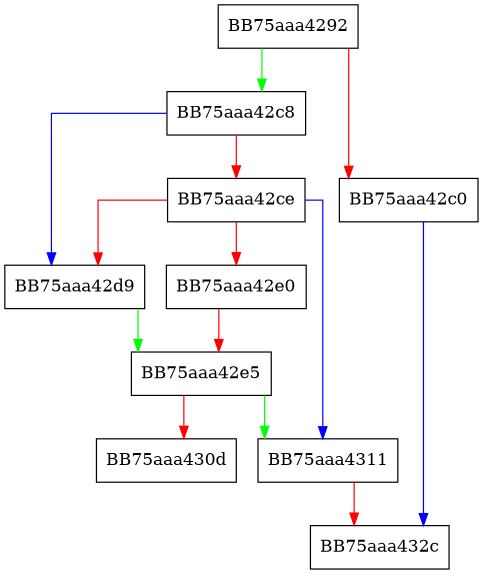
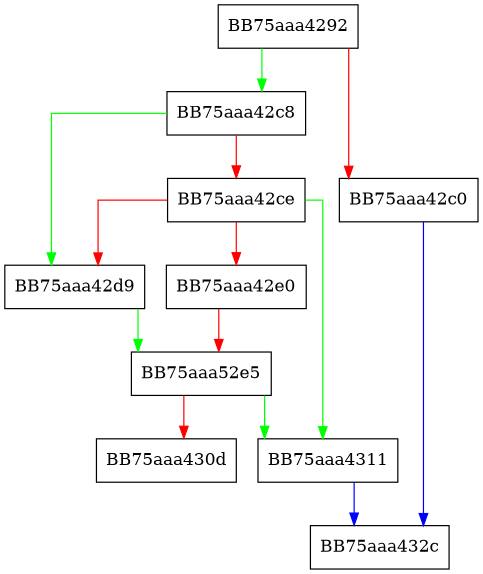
edge "BB75aaa42c8" -> "BB75aaa42d9": color blue -> green
edge "BB75aaa42ce" -> "BB75aaa4311": color blue -> green
node "BB75aaa42e5": label "BB75aaa42e5" -> "BB75aaa52e5"
edge "BB75aaa4311" -> "BB75aaa432c": color red -> blue
